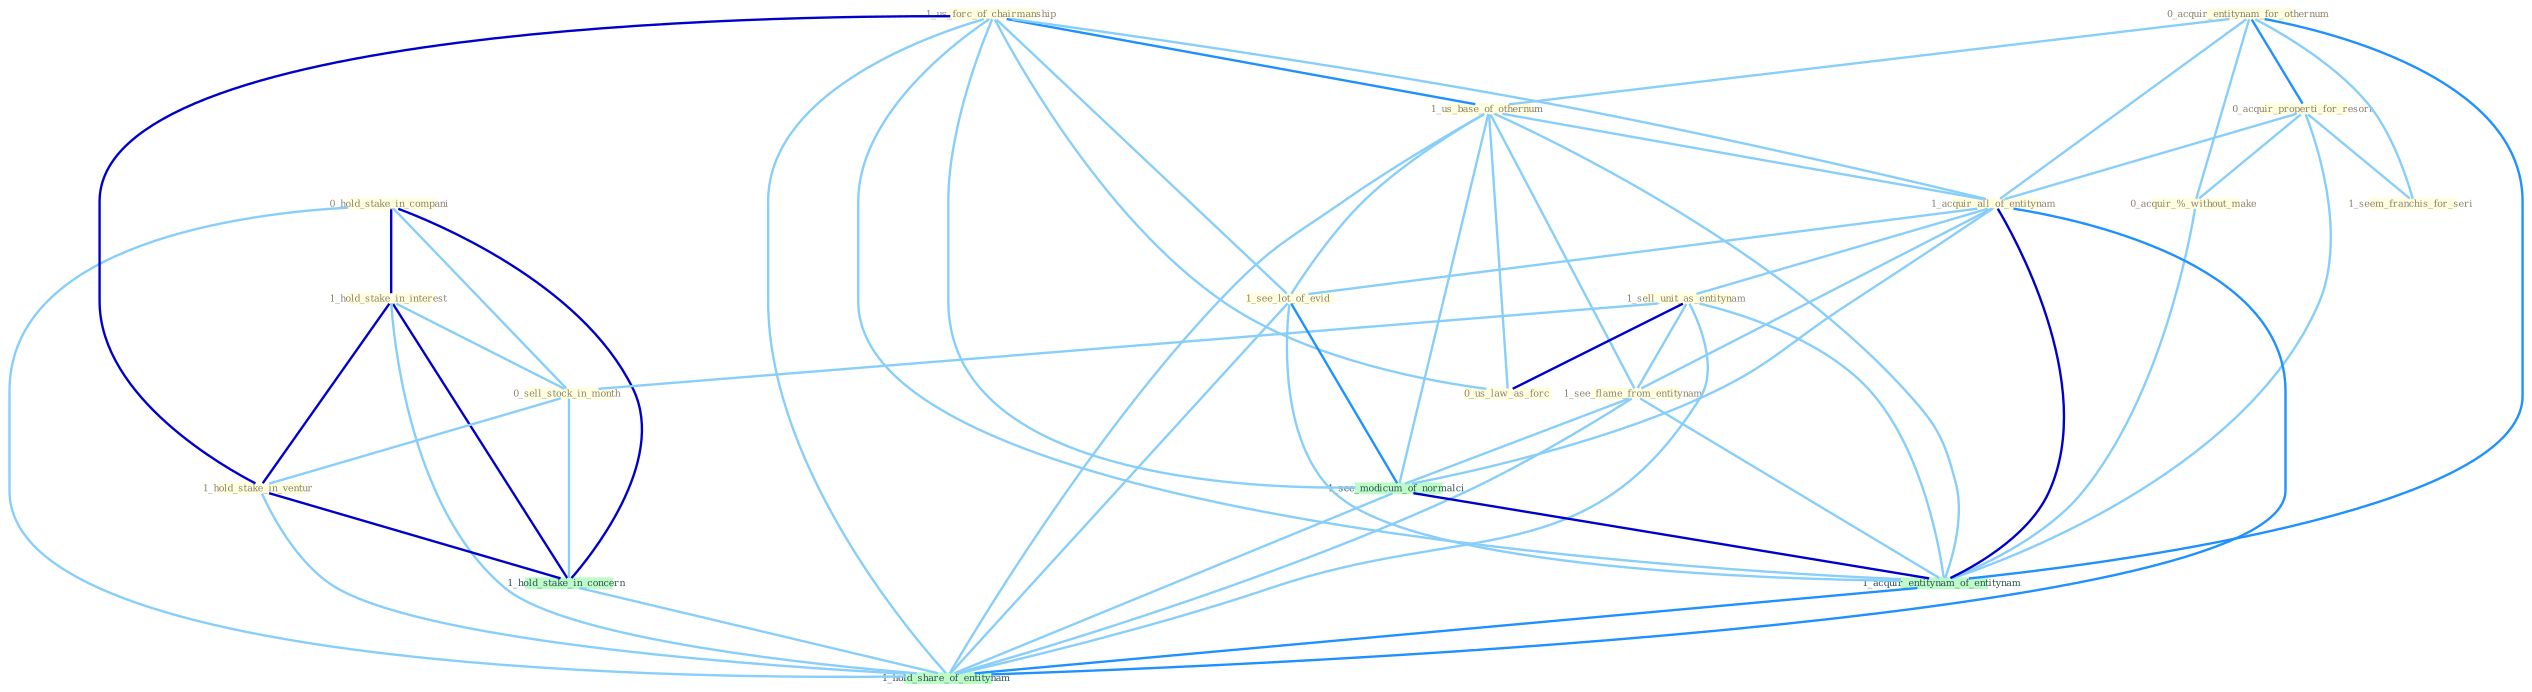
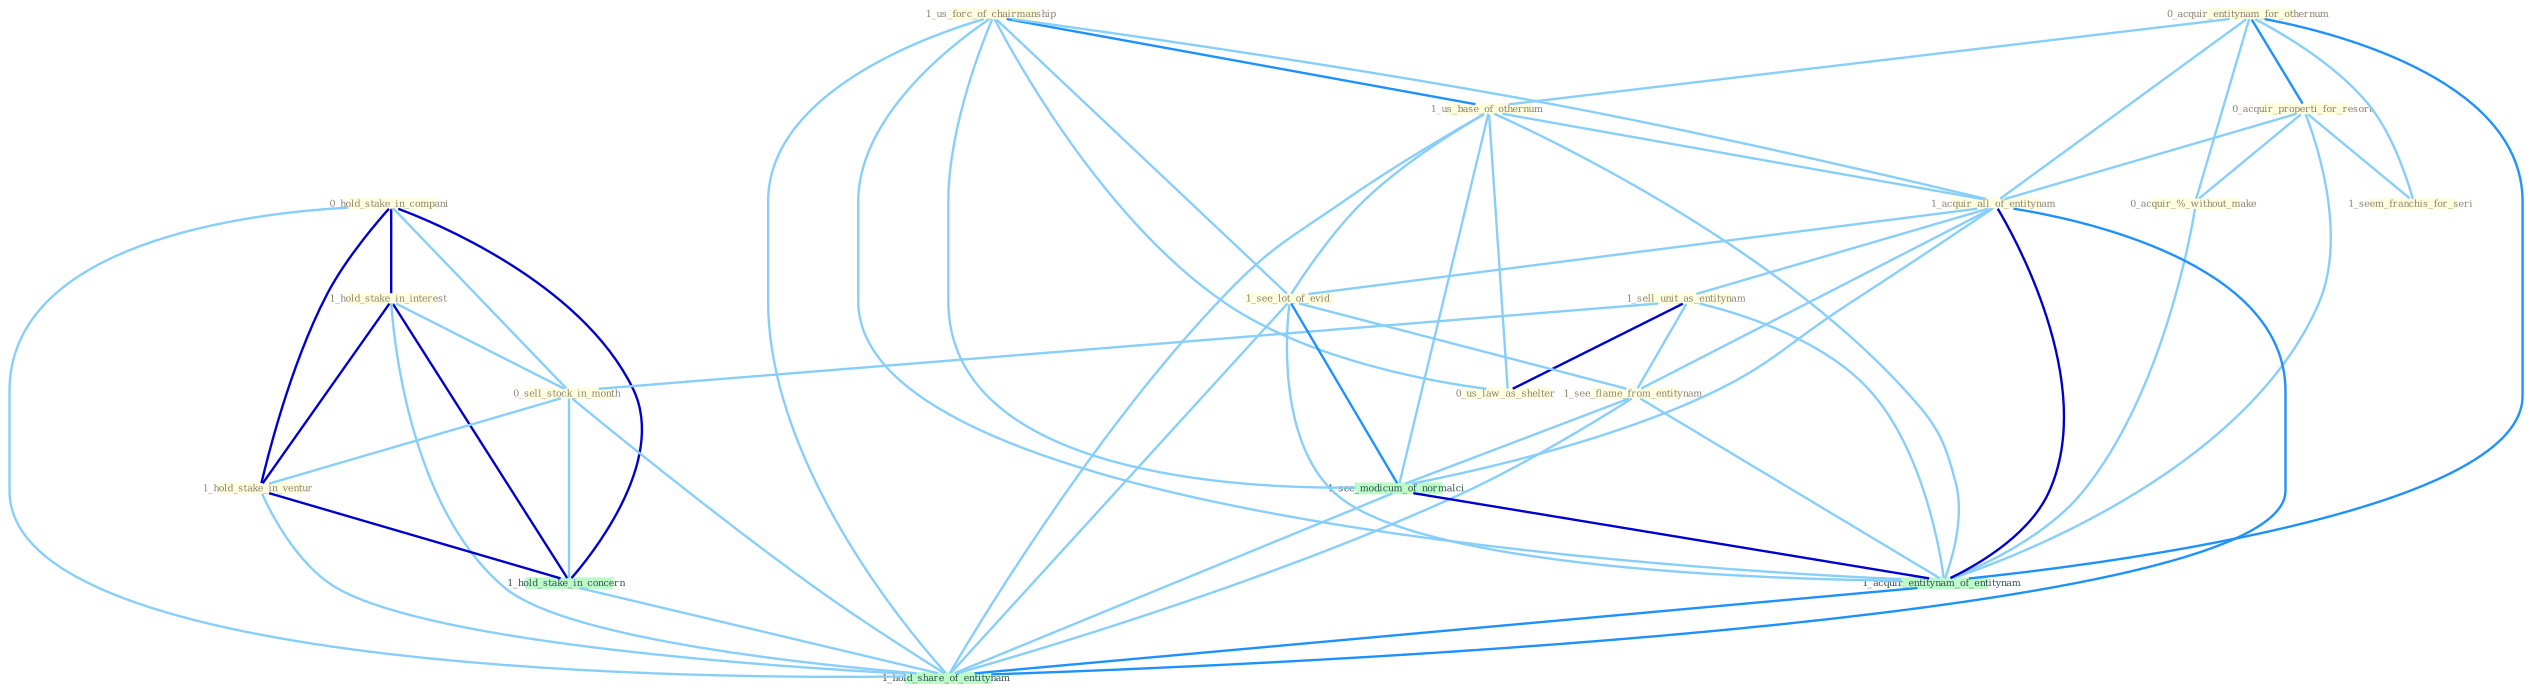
edge "1_us_forc_of_chairmanship" -- "1_hold_stake_in_ventur": now "0_hold_stake_in_compani" -- "1_hold_stake_in_ventur"
edge "1_us_base_of_othernum" -- "1_see_flame_from_entitynam": now "1_see_lot_of_evid" -- "1_see_flame_from_entitynam"
node "0_us_law_as_forc": label "0_us_law_as_forc" -> "0_us_law_as_shelter"
edge "1_sell_unit_as_entitynam" -- "1_hold_share_of_entitynam": now "0_sell_stock_in_month" -- "1_hold_share_of_entitynam"
